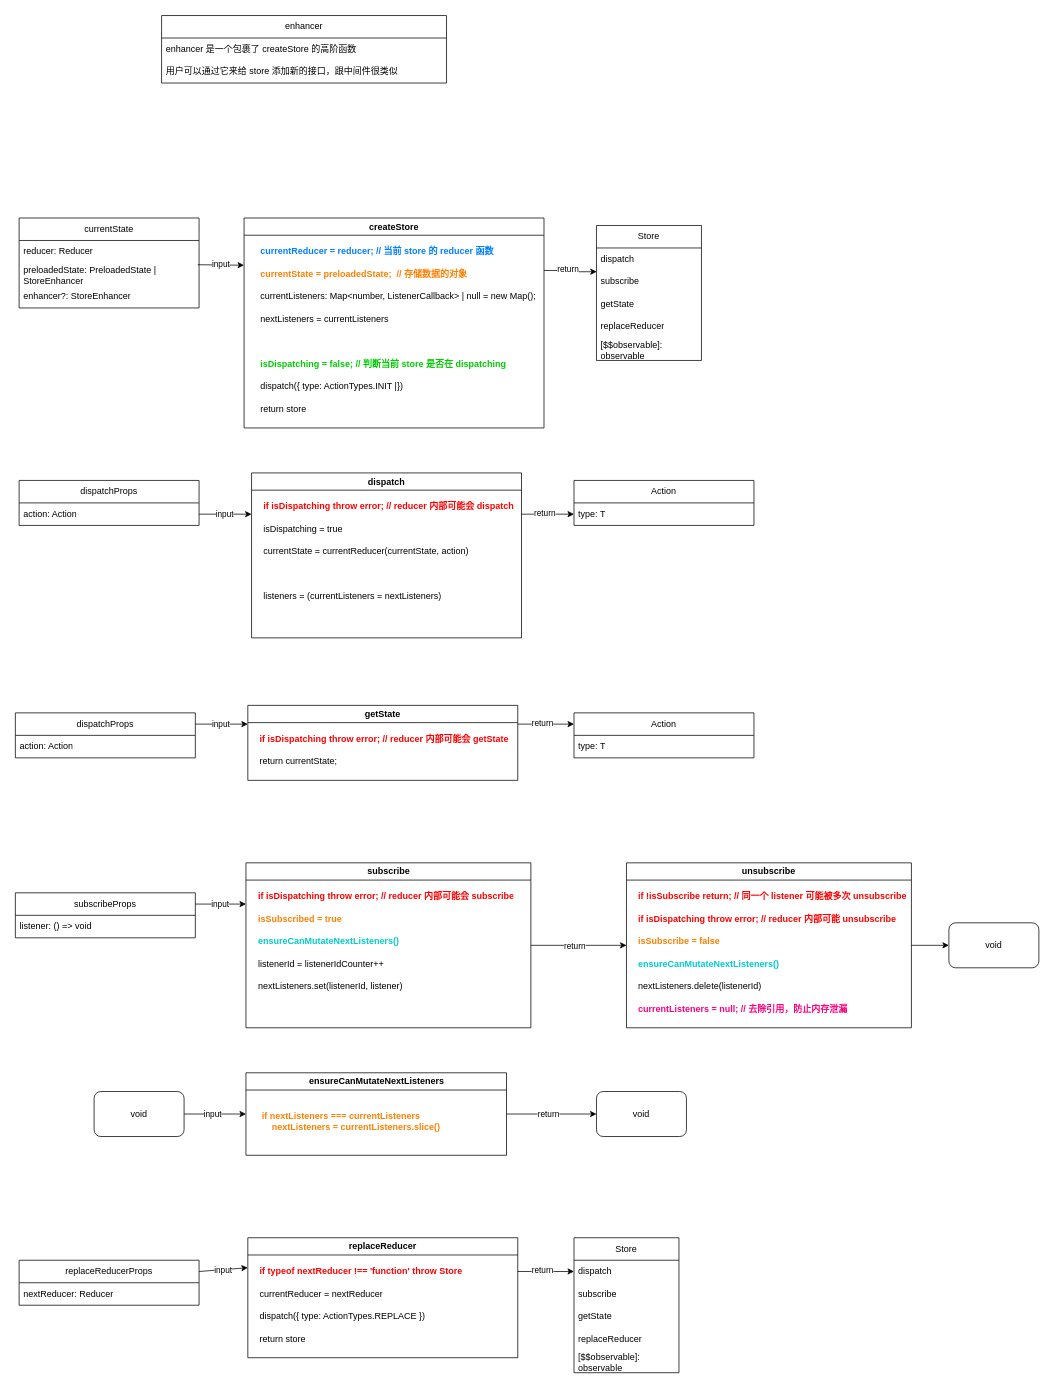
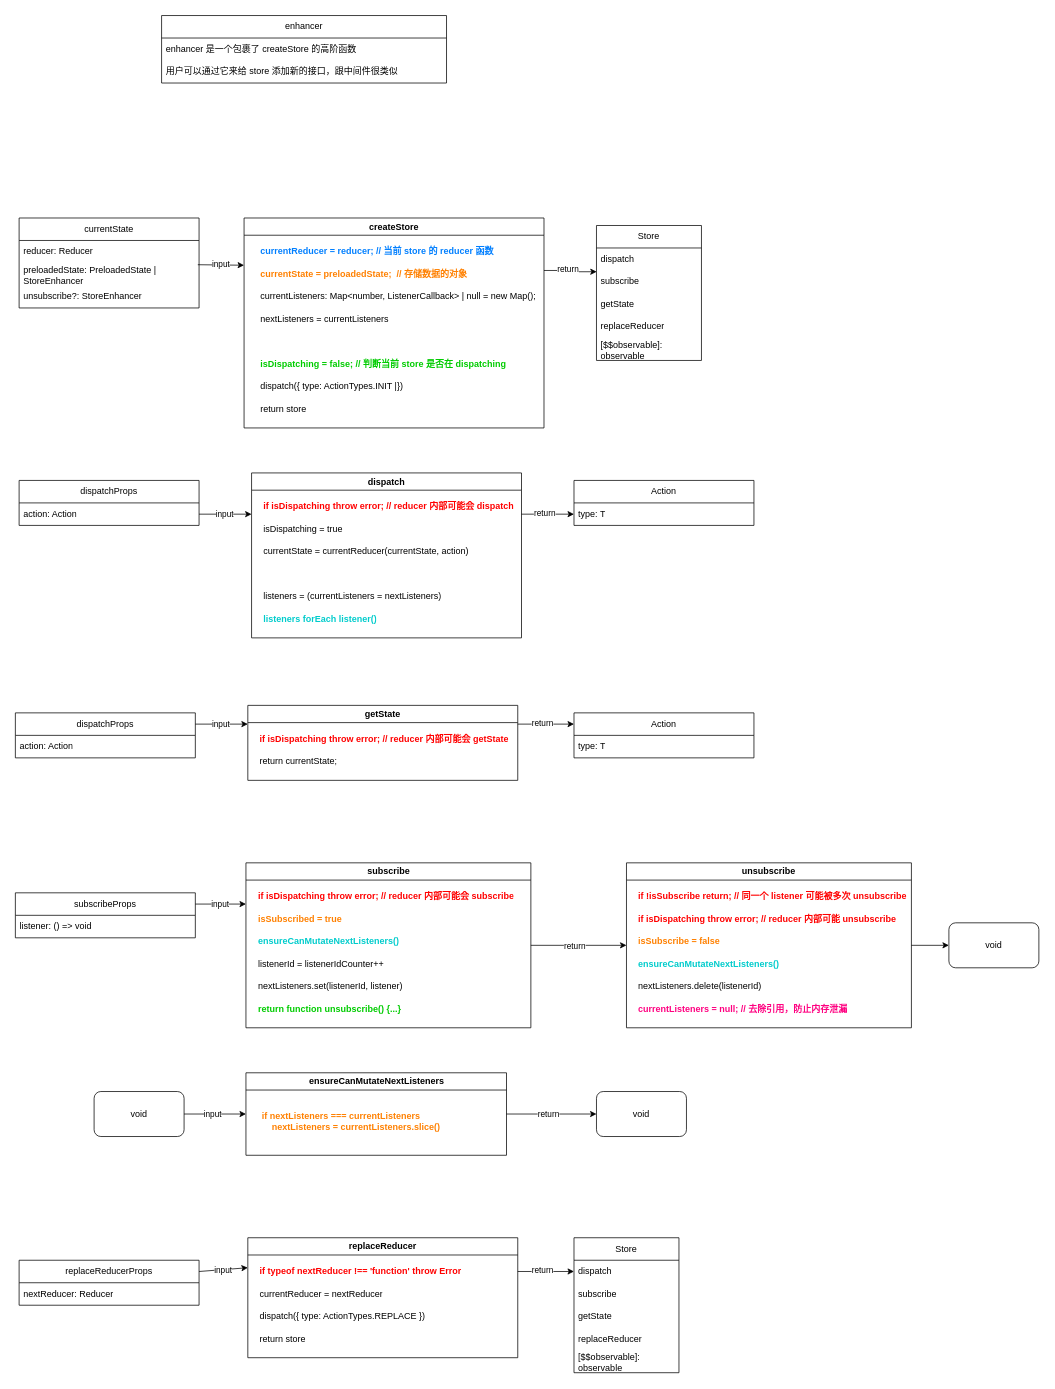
node "enhancer?: StoreEnhancer": label "enhancer?: StoreEnhancer" -> "unsubscribe?: StoreEnhancer"
node "listeners forEach listener()": added
node "return function unsubscribe() {...}": added
node "if typeof nextReducer !== 'function' throw Store": label "if typeof nextReducer !== 'function' throw Store" -> "if typeof nextReducer !== 'function' throw Error"
